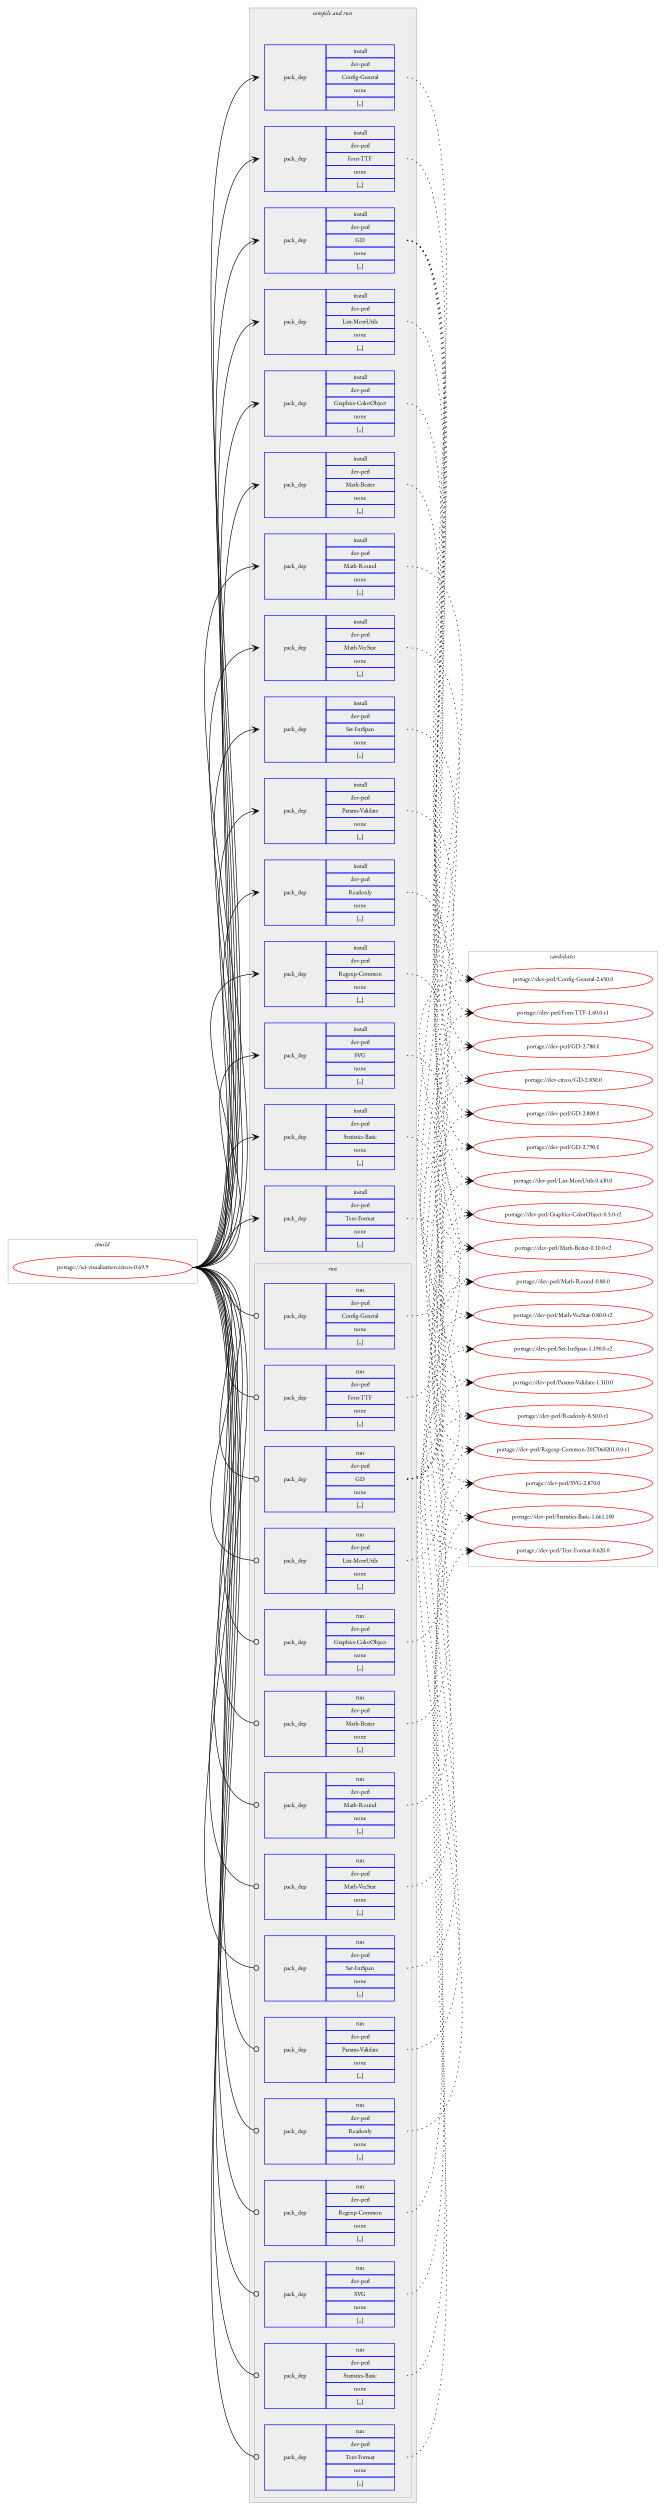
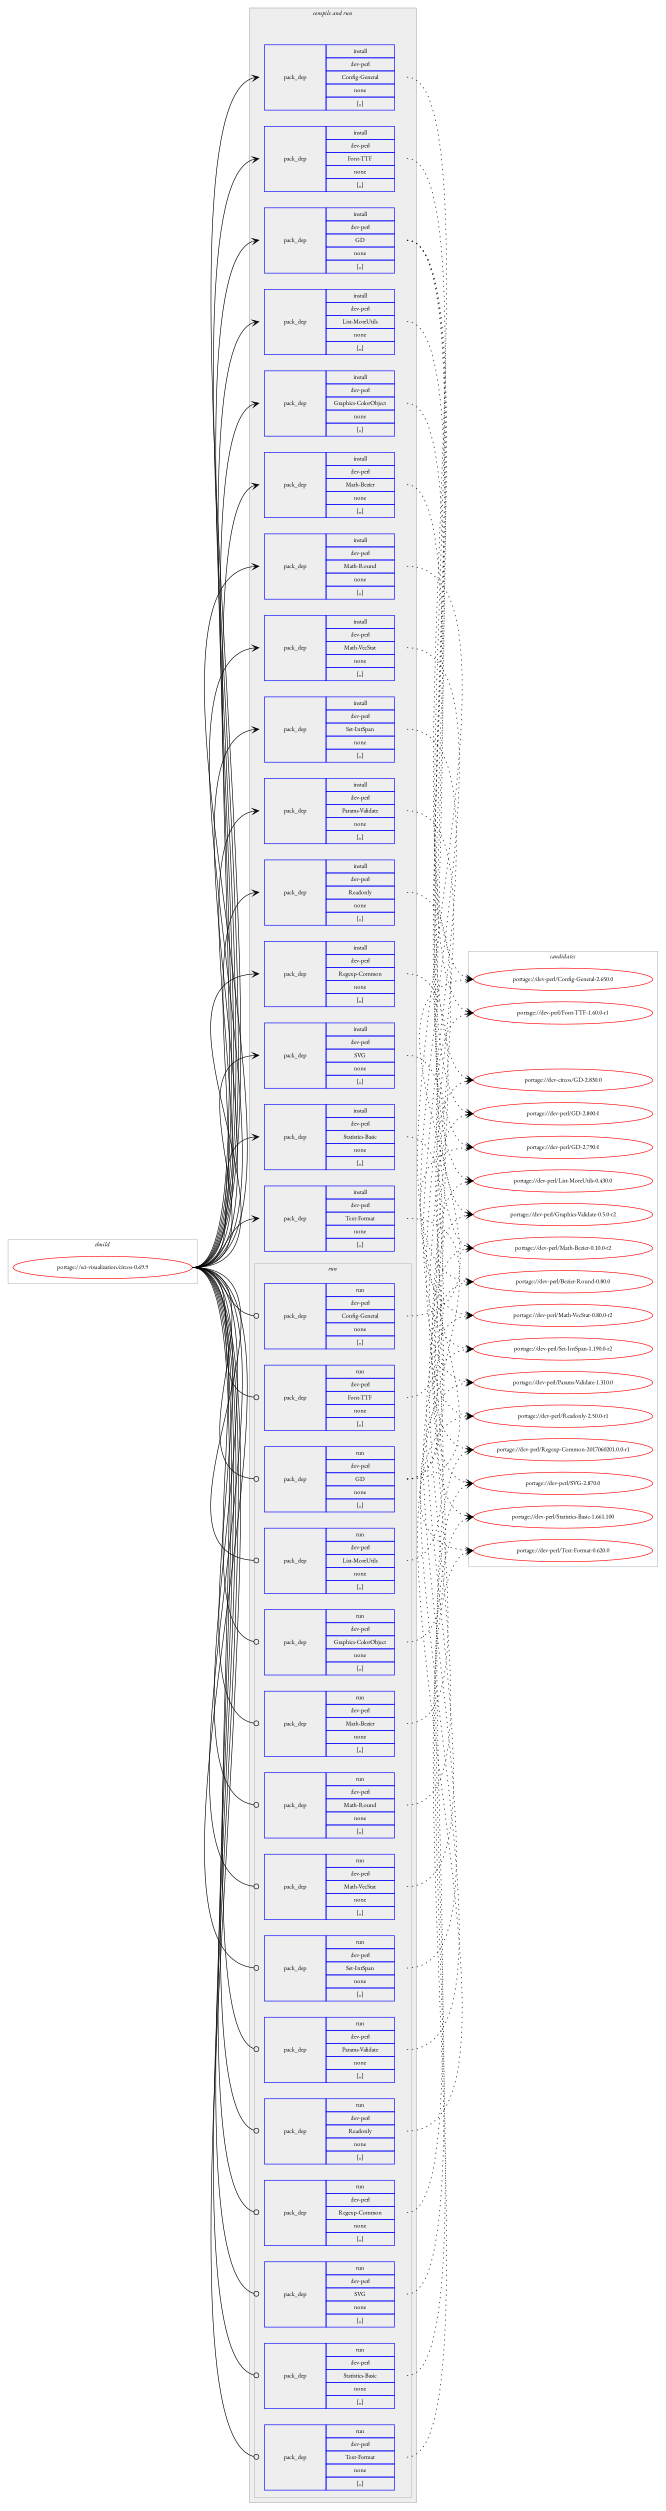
node "portage://dev-perl/GD-2.780.0": removed
node "portage://dev-perl/Graphics-ColorObject-0.5.0-r2": label "portage://dev-perl/Graphics-ColorObject-0.5.0-r2" -> "portage://dev-perl/Graphics-Validate-0.5.0-r2"
node "portage://dev-perl/Math-Round-0.80.0": label "portage://dev-perl/Math-Round-0.80.0" -> "portage://dev-perl/Bezier-Round-0.80.0"
node "portage://dev-perl/Readonly-8.50.0-r1": label "portage://dev-perl/Readonly-8.50.0-r1" -> "portage://dev-perl/Readonly-2.50.0-r1"
